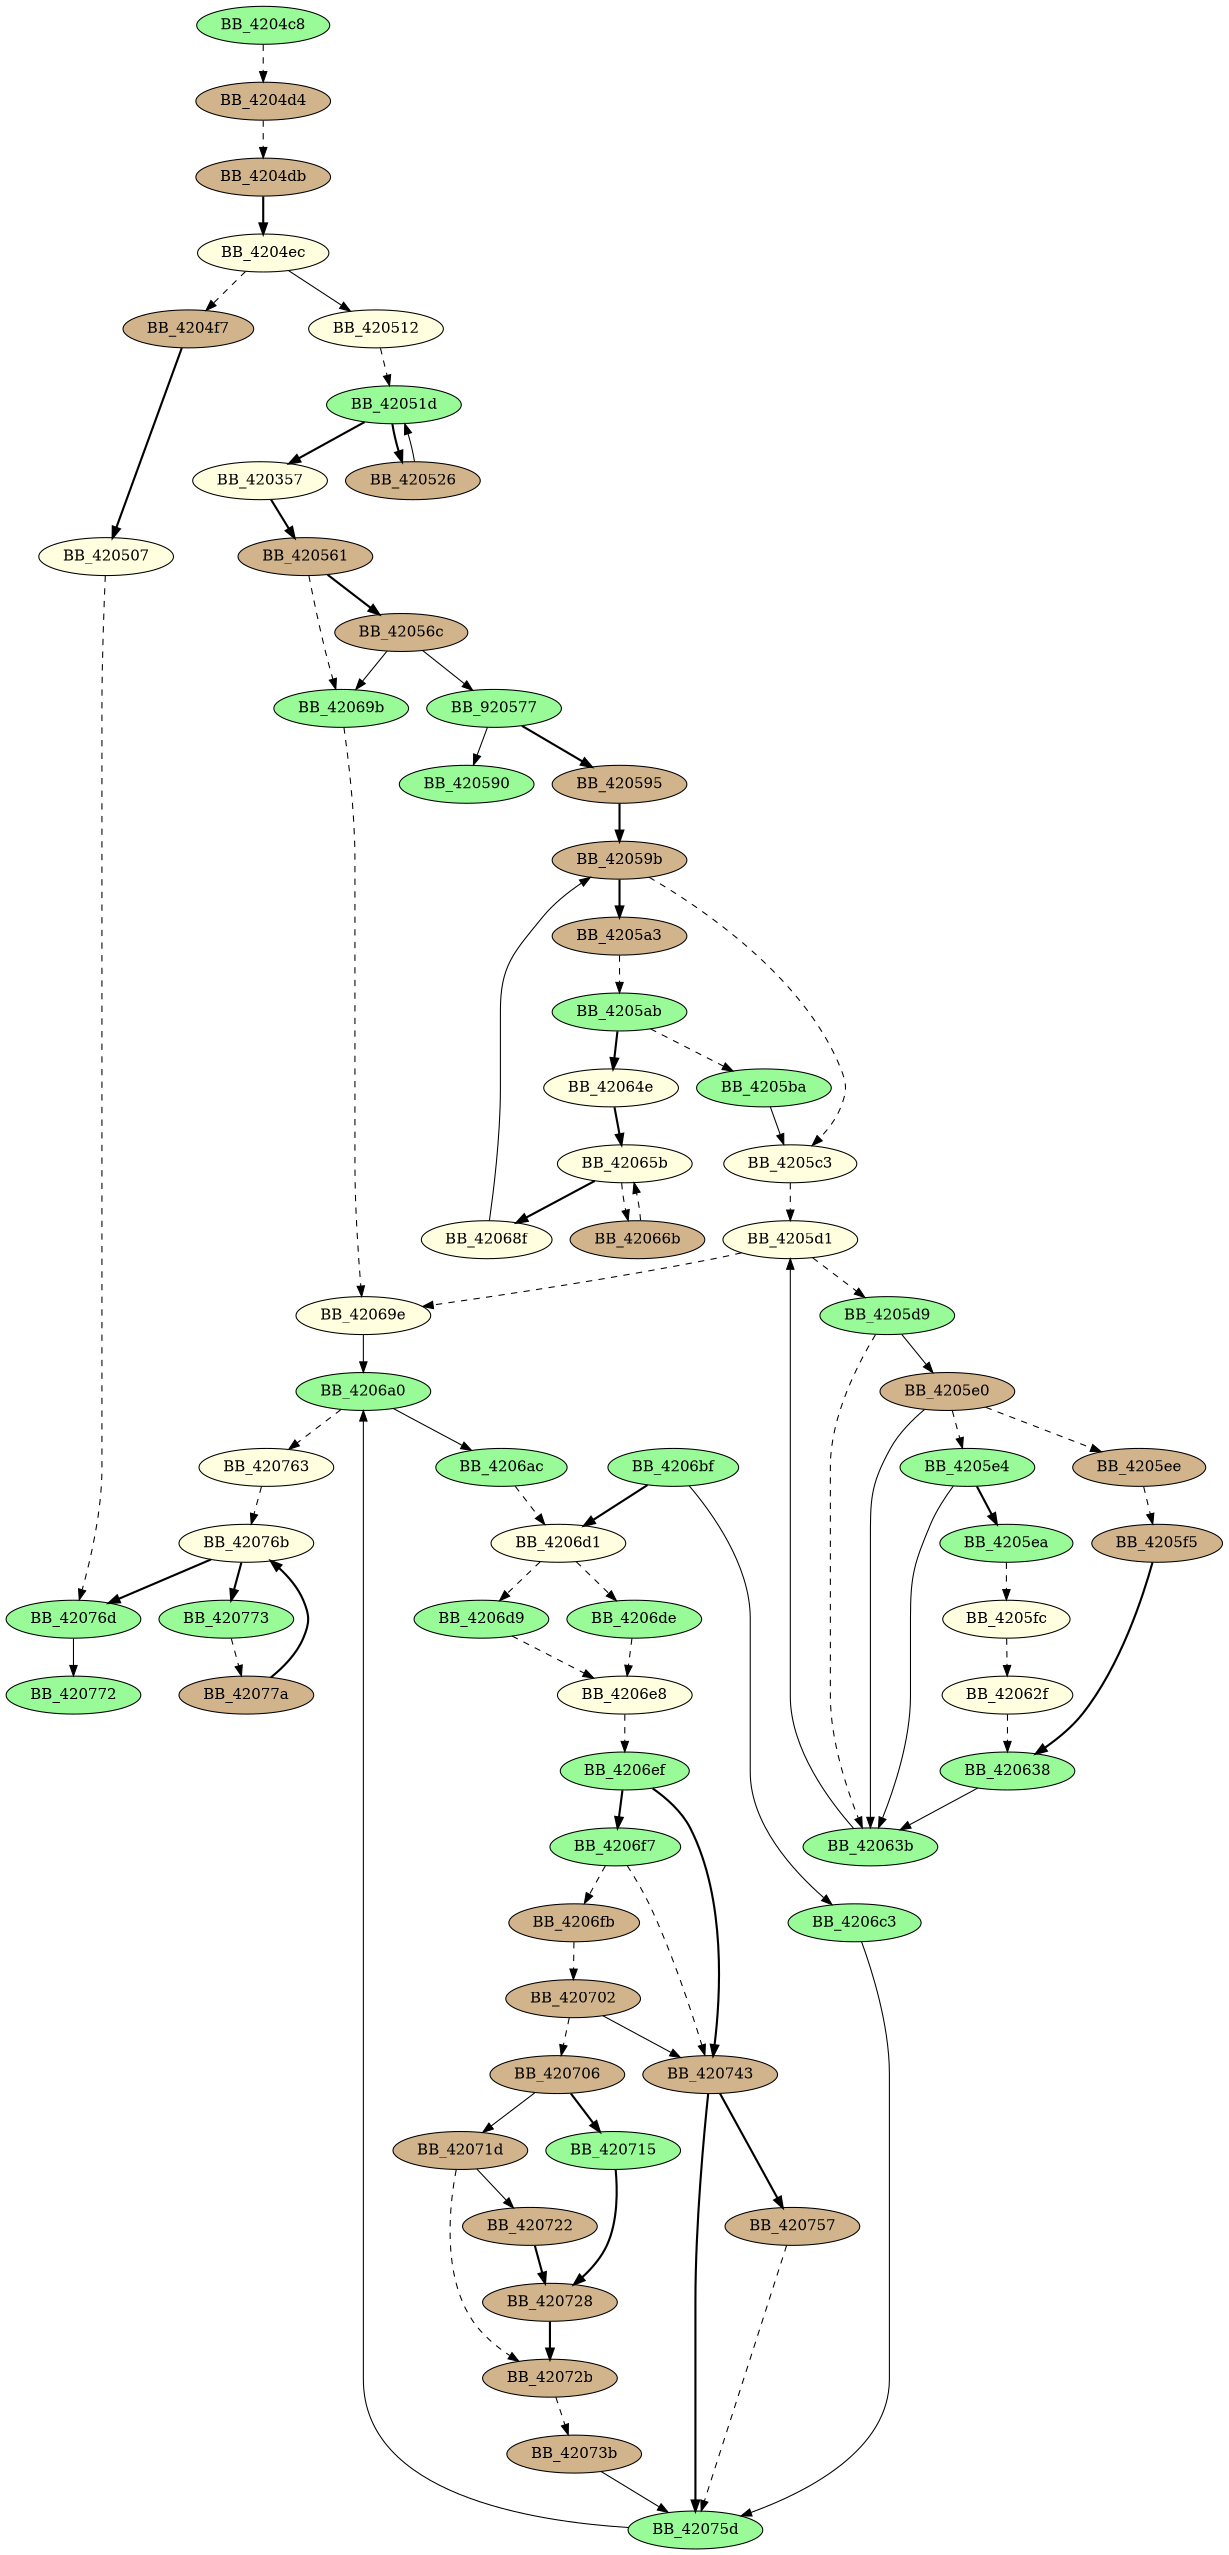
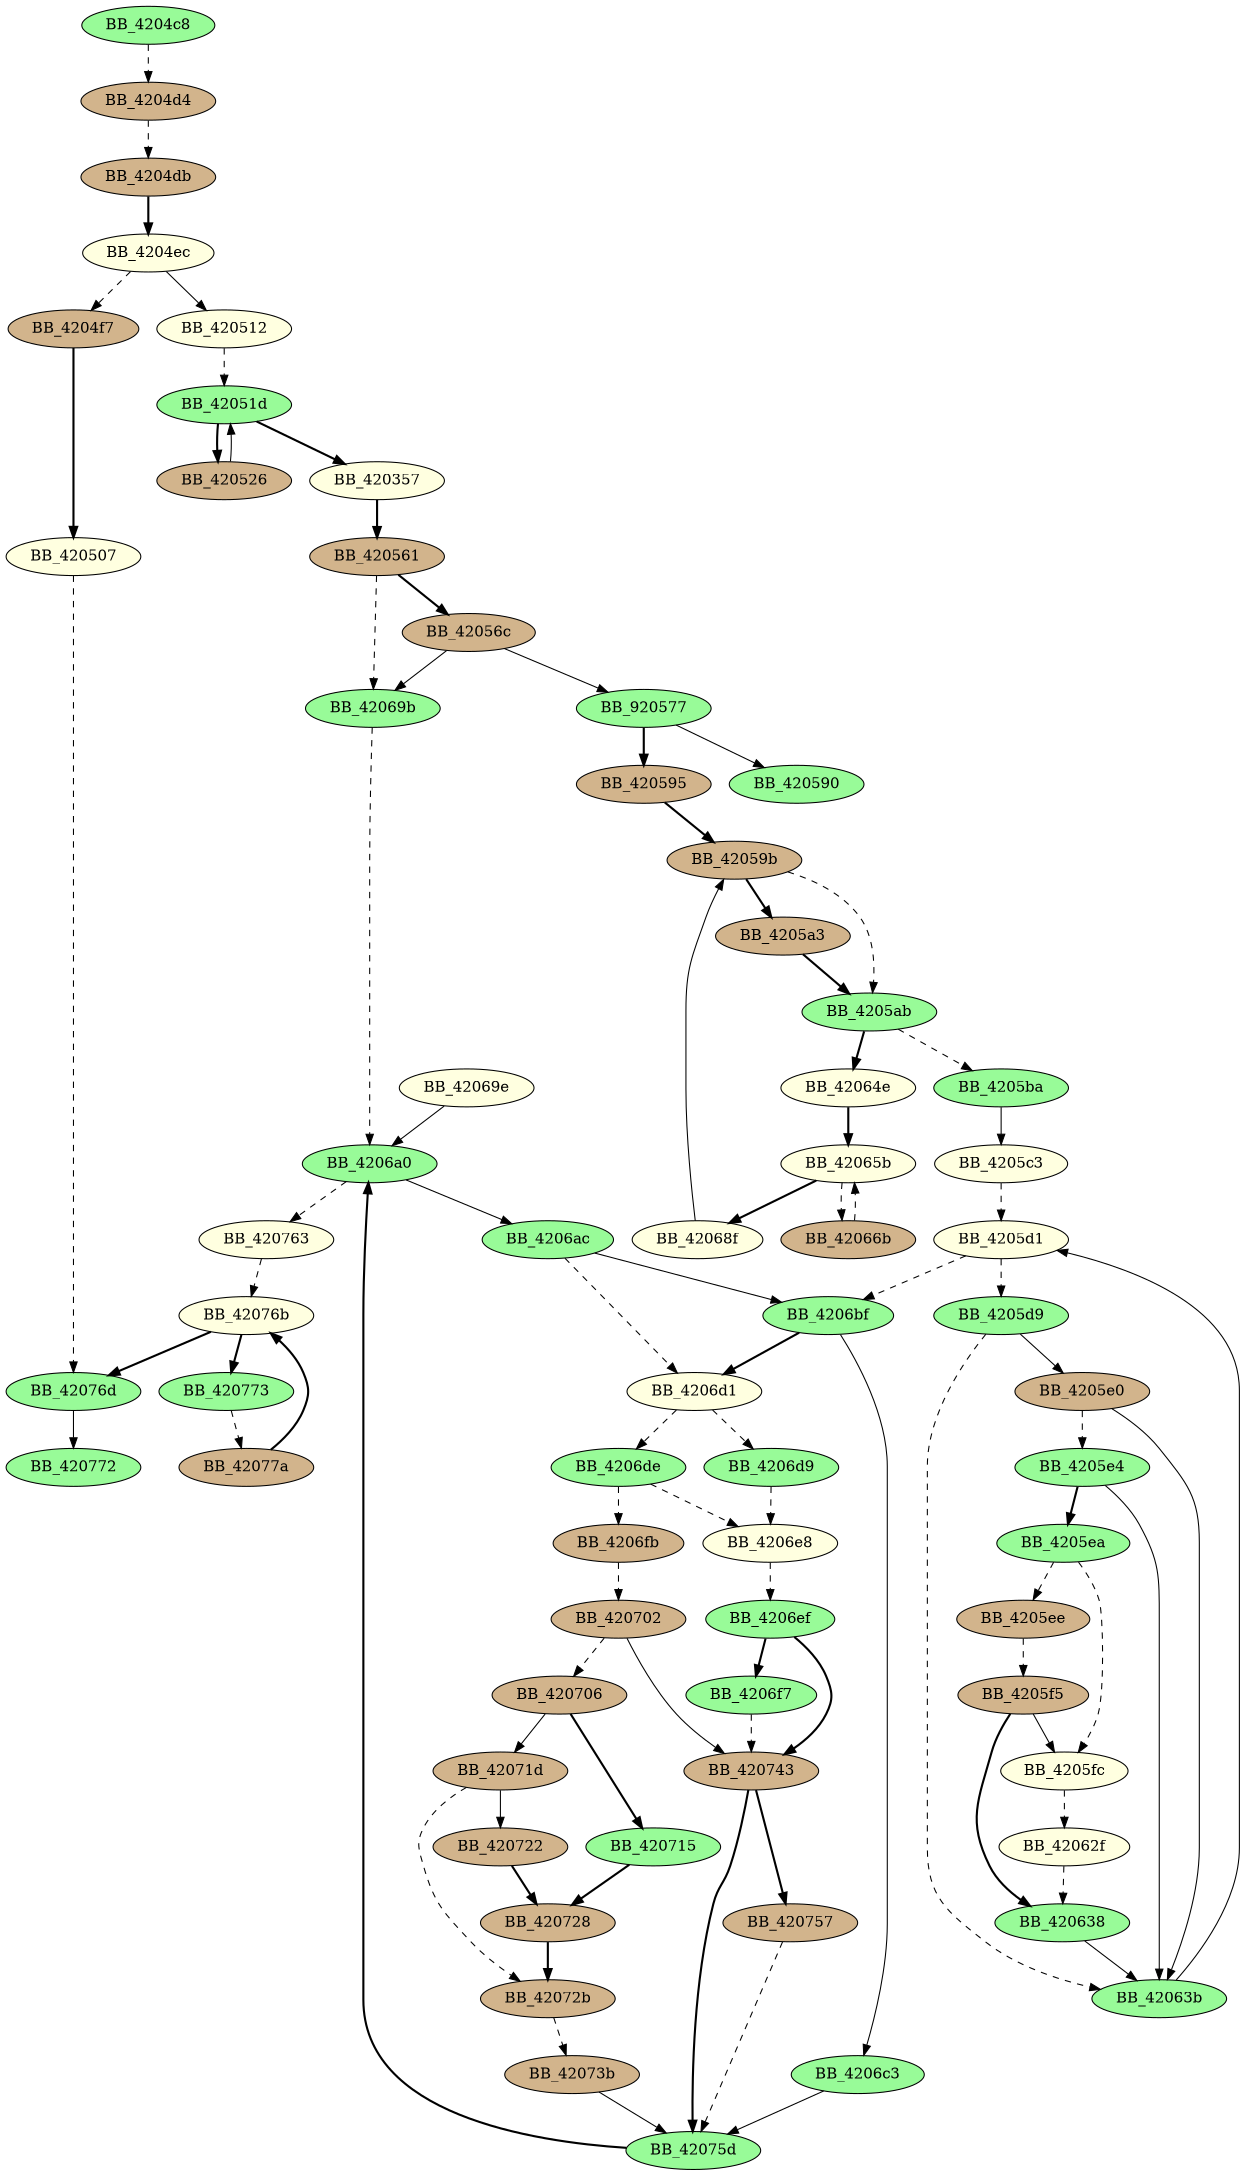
edge "BB_4205a3" -> "BB_4205ab": style dashed -> bold
edge "BB_42059b" -> "BB_4205c3": now "BB_42059b" -> "BB_4205ab"
edge "BB_42069b" -> "BB_42069e": now "BB_42069b" -> "BB_4206a0"
edge "BB_4206ac" -> "BB_4206bf": added
edge "BB_4205d1" -> "BB_42069e": now "BB_4205d1" -> "BB_4206bf"
edge "BB_4205e0" -> "BB_4205ee": now "BB_4205ea" -> "BB_4205ee"
edge "BB_4205f5" -> "BB_4205fc": added
edge "BB_4206f7" -> "BB_4206fb": now "BB_4206de" -> "BB_4206fb"
edge "BB_42075d" -> "BB_4206a0": style solid -> bold
